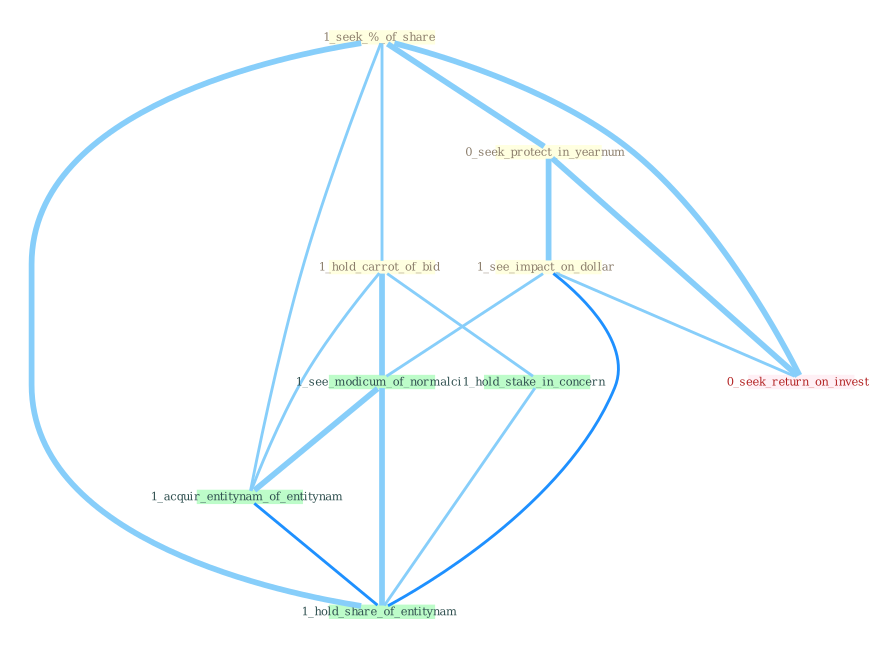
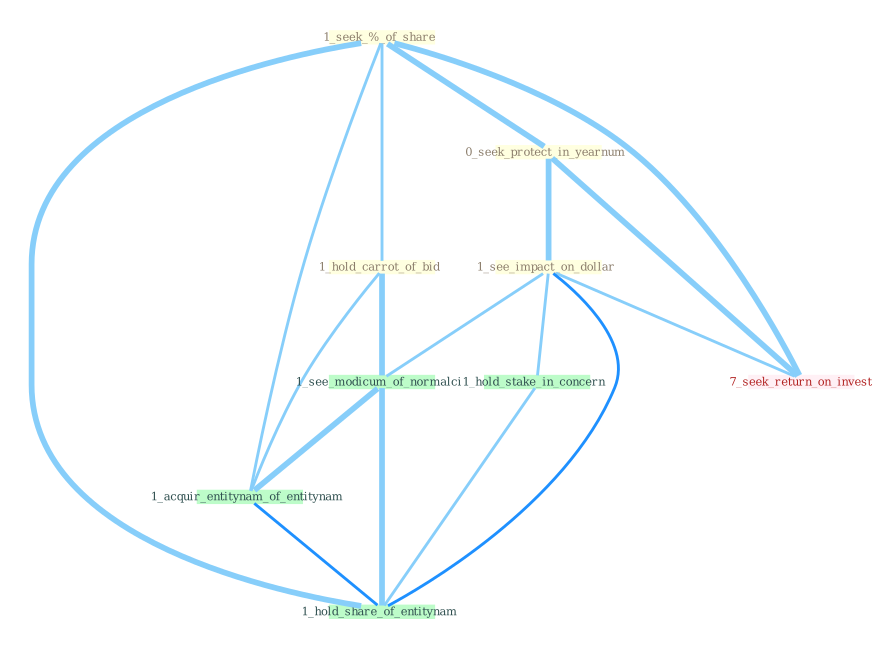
edge "1_hold_carrot_of_bid" -- "1_hold_stake_in_concern": now "1_see_impact_on_dollar" -- "1_hold_stake_in_concern"
node "0_seek_return_on_invest": label "0_seek_return_on_invest" -> "7_seek_return_on_invest"
